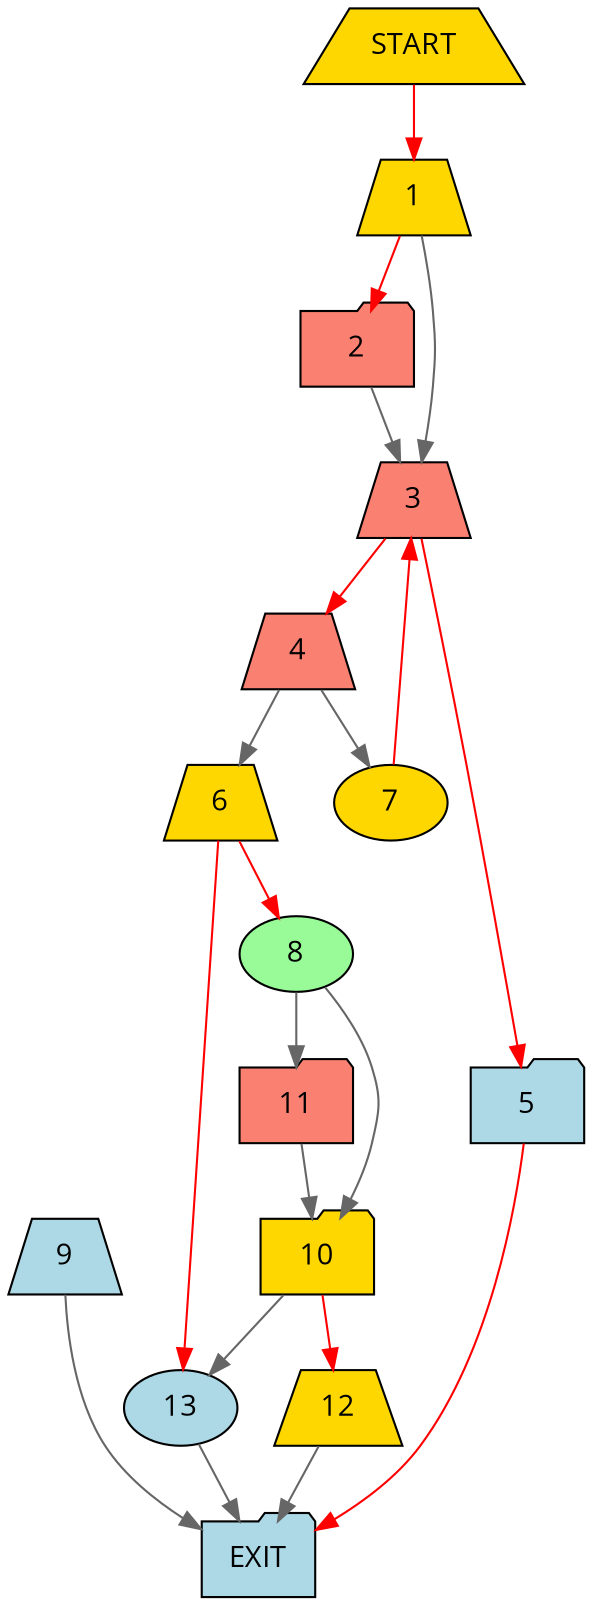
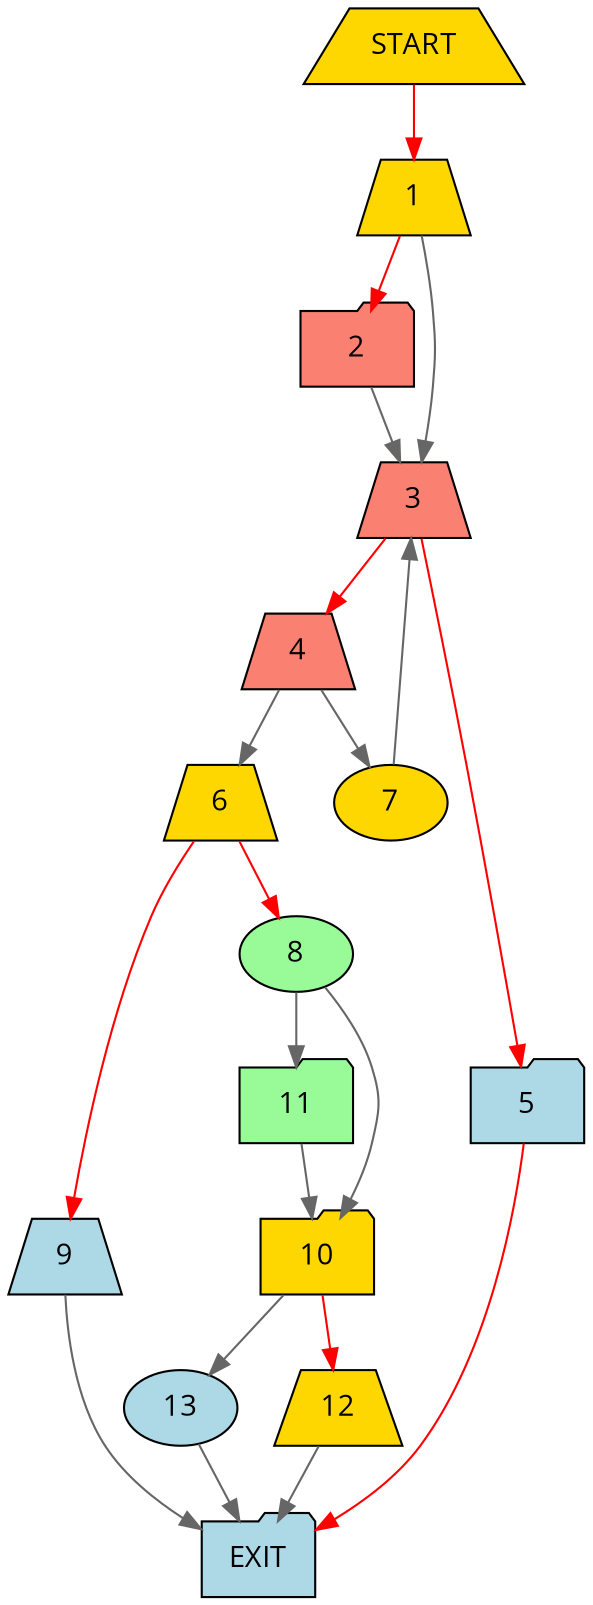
edge "7" -> "3": color red -> gray40
edge "6" -> "13": now "6" -> "9"
node "11": fillcolor salmon -> palegreen
